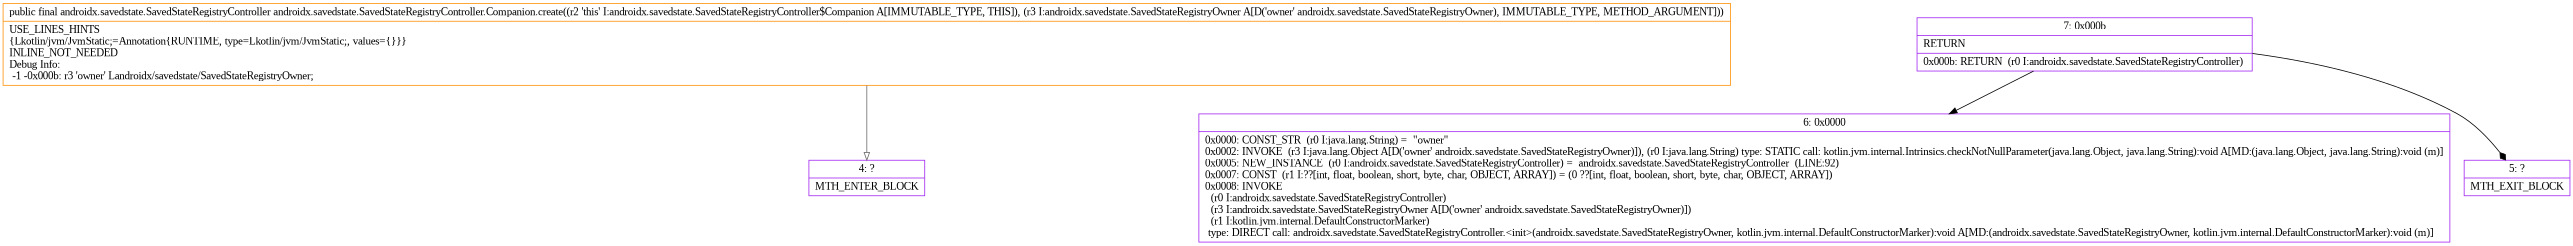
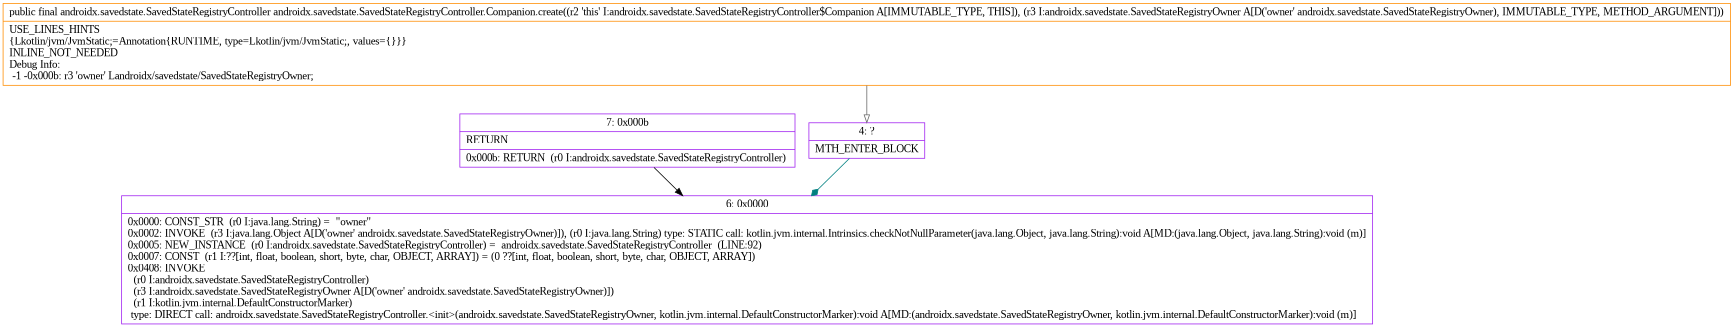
edge "4: ?" -> "6: 0x0000": added
node "5: ?": removed
node "6: 0x0000": text "0x0008: INVOKE" -> "0x0408: INVOKE"
